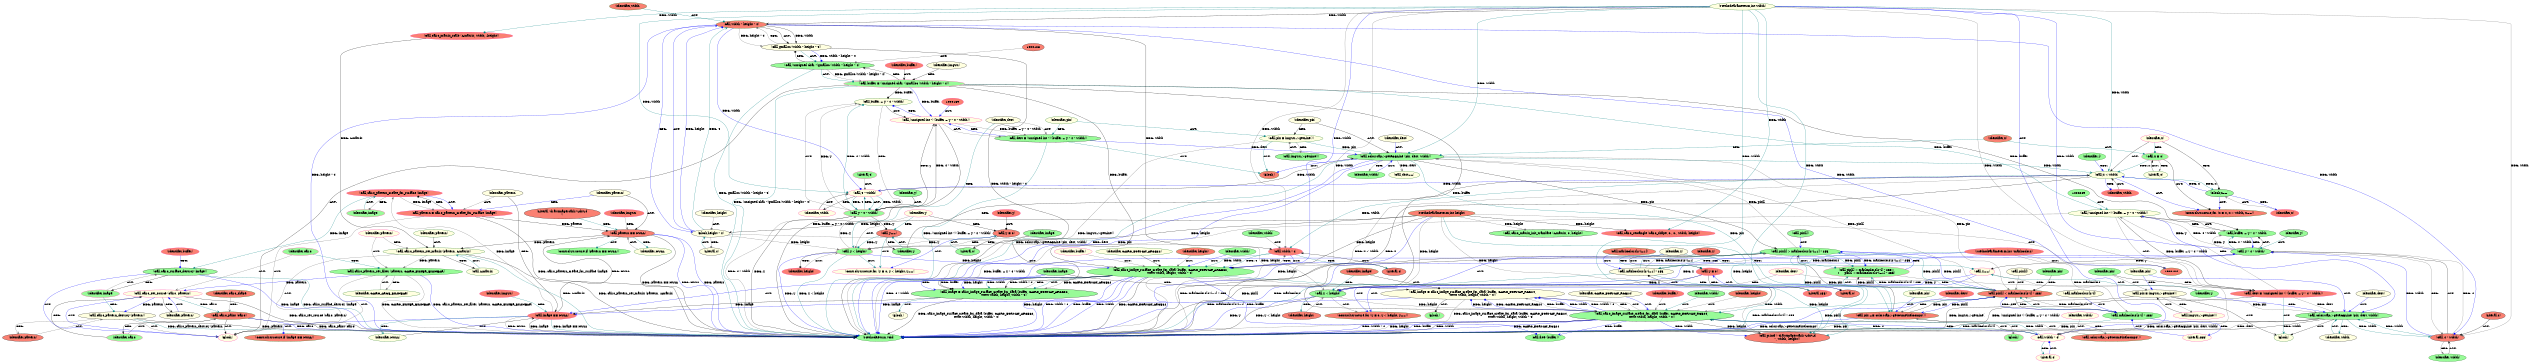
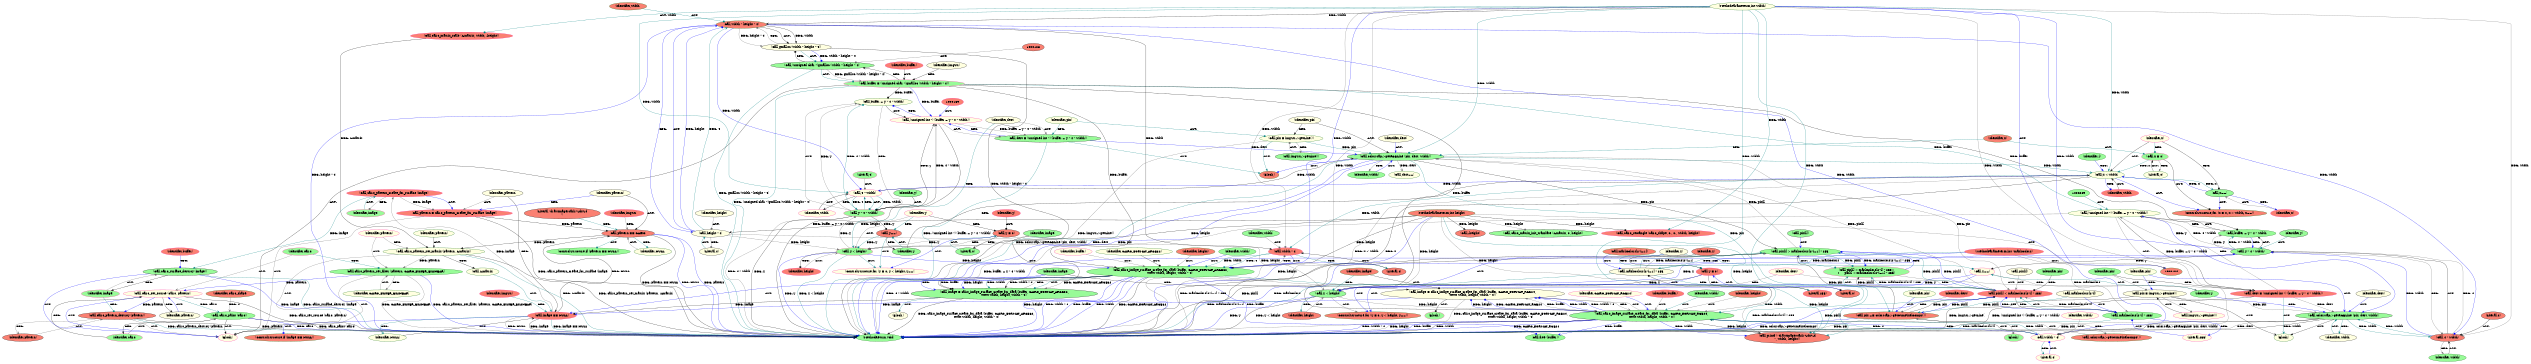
edge "(MethodParameterIn,int width)" -> "(Call,cairo_matrix_scale (&matrix, width, -height))": label "DDG: width" -> "AST: width"
node "(Block,x++)": label "(Block,x++)" -> "(Call,x++)"
edge "(Call,pattern = cairo_pattern_create_for_surface (image))" -> "(Call,cairo_pattern_create_for_surface (image))": removed, label "CFG:"
node "(Call,pattern == NULL)": label "(Call,pattern == NULL)" -> "(Call,pattern == CAIRO)"
node "(Block,height * 4)": label "(Block,height * 4)" -> "(Call,height * 4)"
node "(Call,-height)": added
edge "(Call,&matrix)" -> "(Call,cairo_pattern_set_matrix (pattern, &matrix))": now "(Call,&matrix)" -> "(Call,image == NULL)"
edge "(Call,pix[i] > maskColors[2*i+1] * 255)" -> "(Call,maskColors[2*i+1] * 255)": removed, label "CFG:"
edge "(Call,pix[i] > maskColors[2*i+1] * 255)" -> "(Call,pix += colorMap->getNumPixelComps())": now "(Call,maskColors[2*i])" -> "(Call,pix += colorMap->getNumPixelComps())"
node "(Identifier,CAIRO_ARGB_BILINEAR)": label "(Identifier,CAIRO_ARGB_BILINEAR)" -> "(Identifier,CAIRO_FILTER_BILINEAR)"
node "(Identifier,CAIRO_FORMAT_RGB24)": color black -> deeppink
node "(Call,pix[i] < maskColors[2*i] * 255)": color darkgreen -> deeppink
edge "(Identifier,cairo_shape)" -> "(Call,cairo_paint (cairo))": label "CFG: " -> "DDG: 4"
node "(Call,cairo_pattern_destroy (pattern))": fillcolor lightyellow -> salmon
node "(Call,cairo_paint (cairo))": fillcolor salmon -> palegreen
